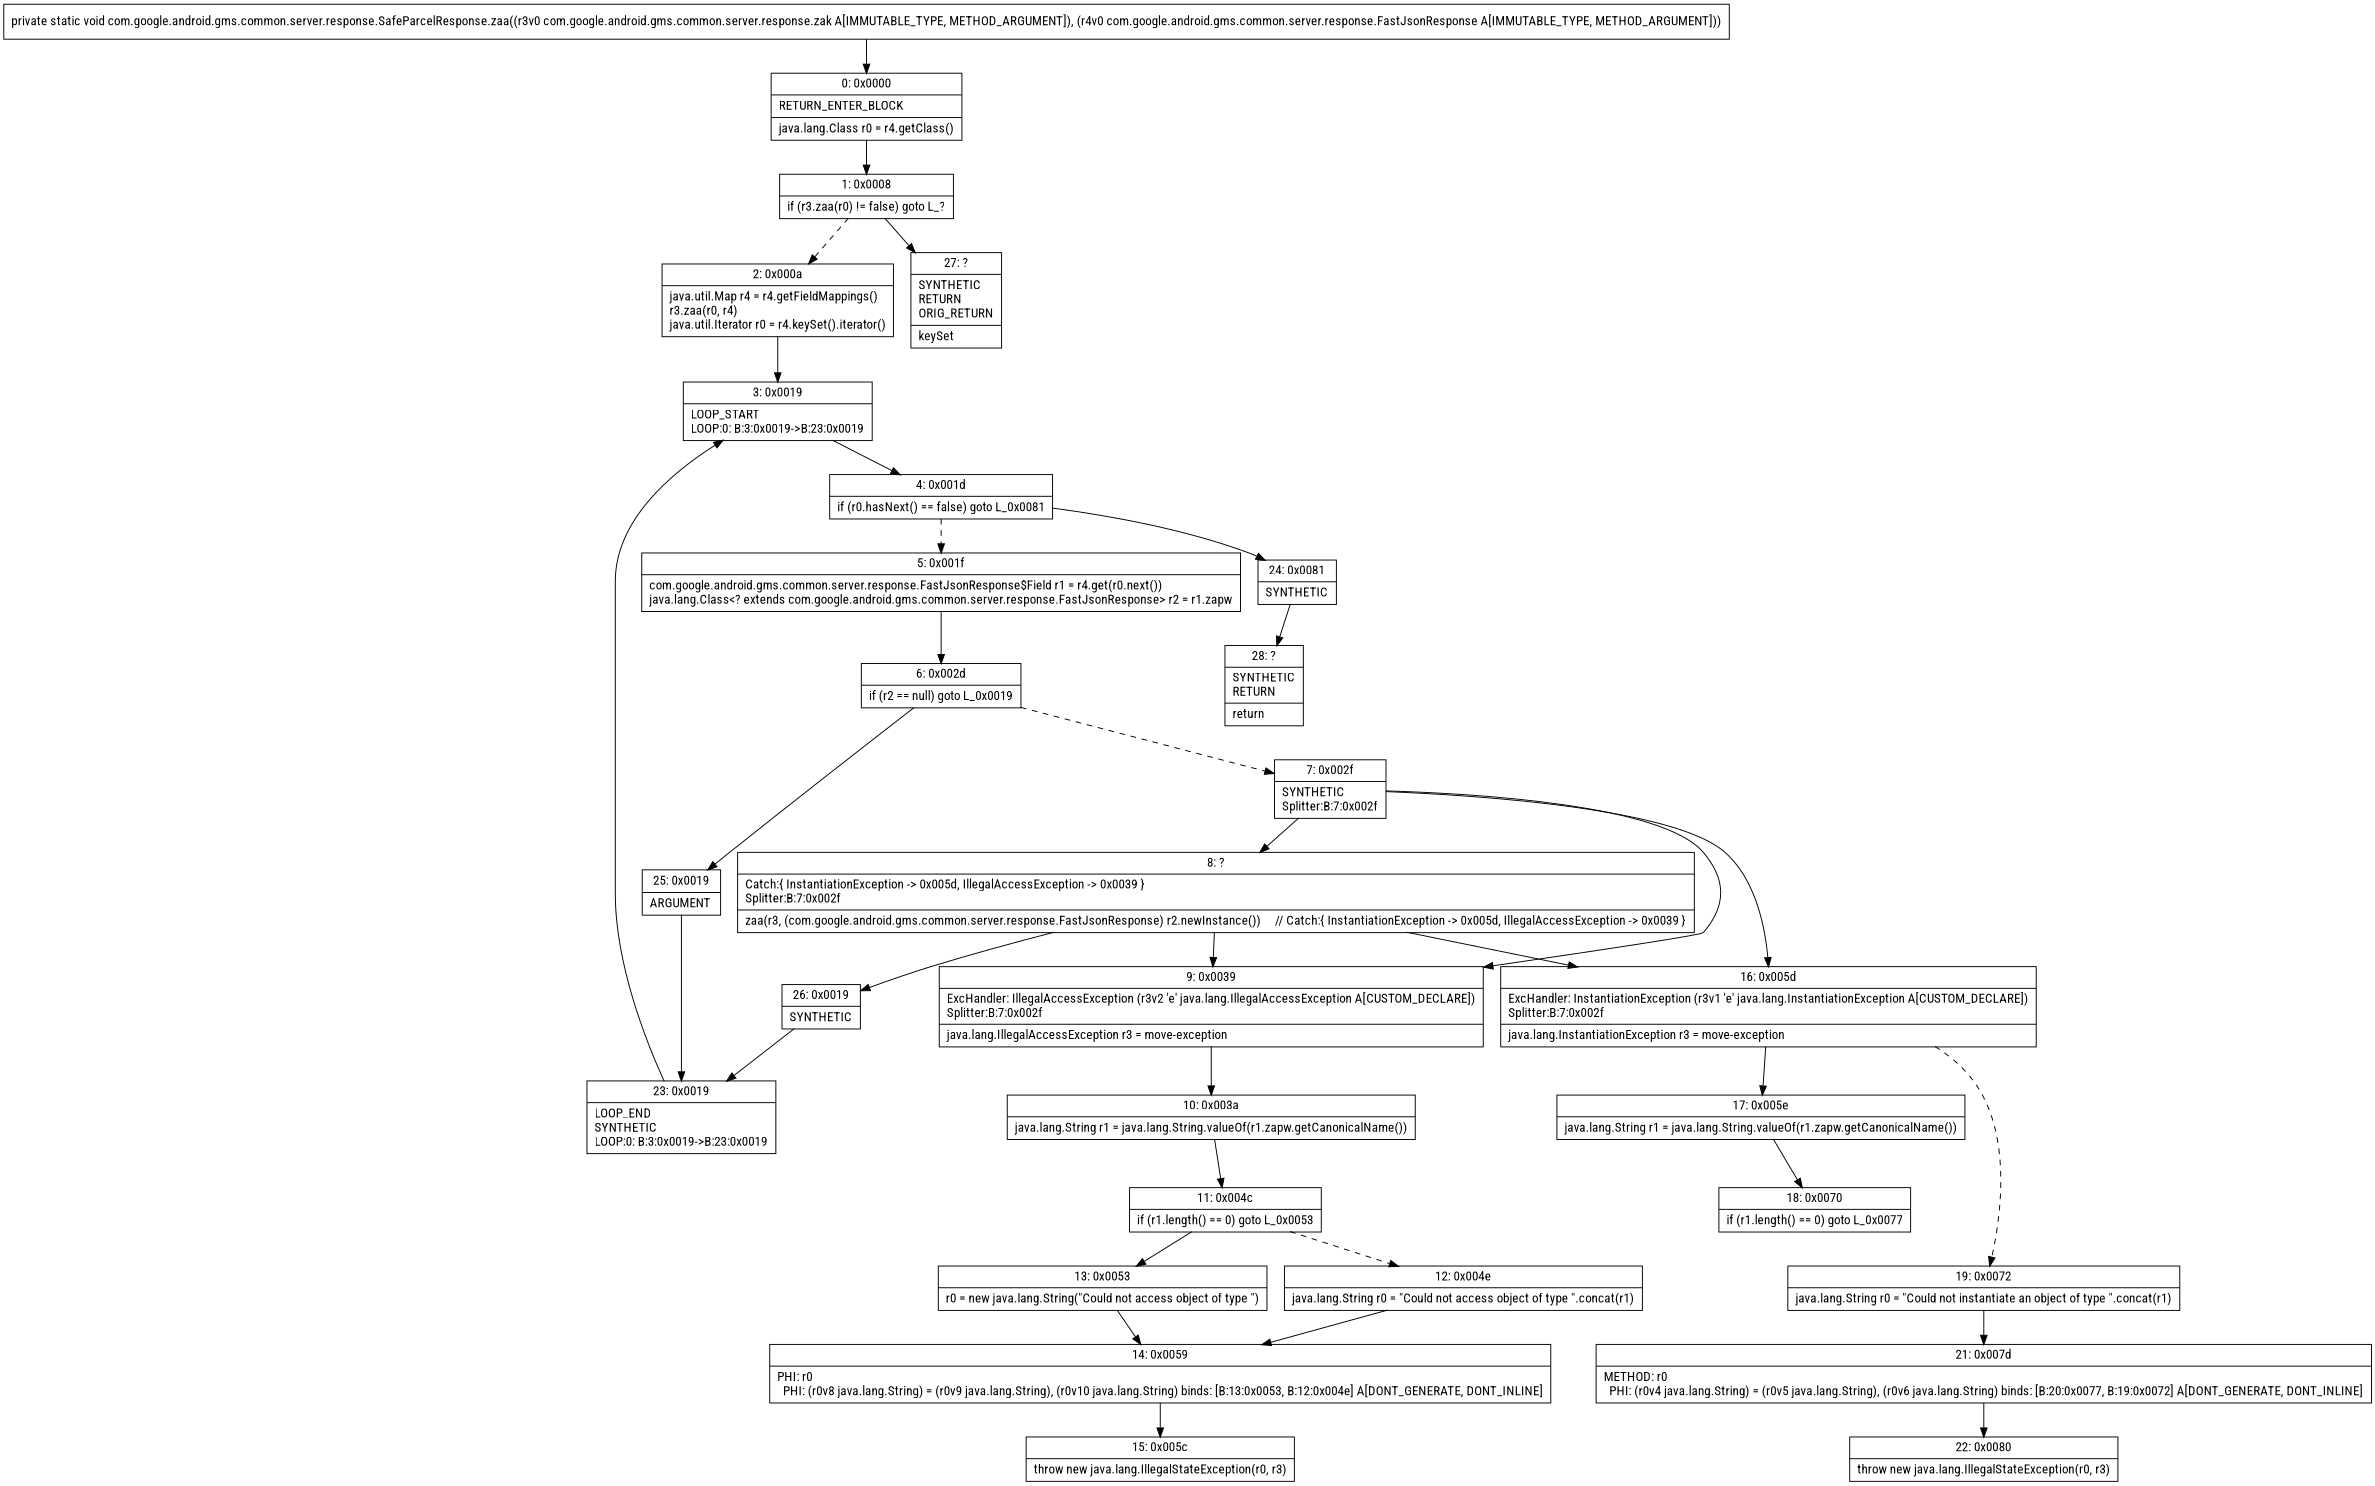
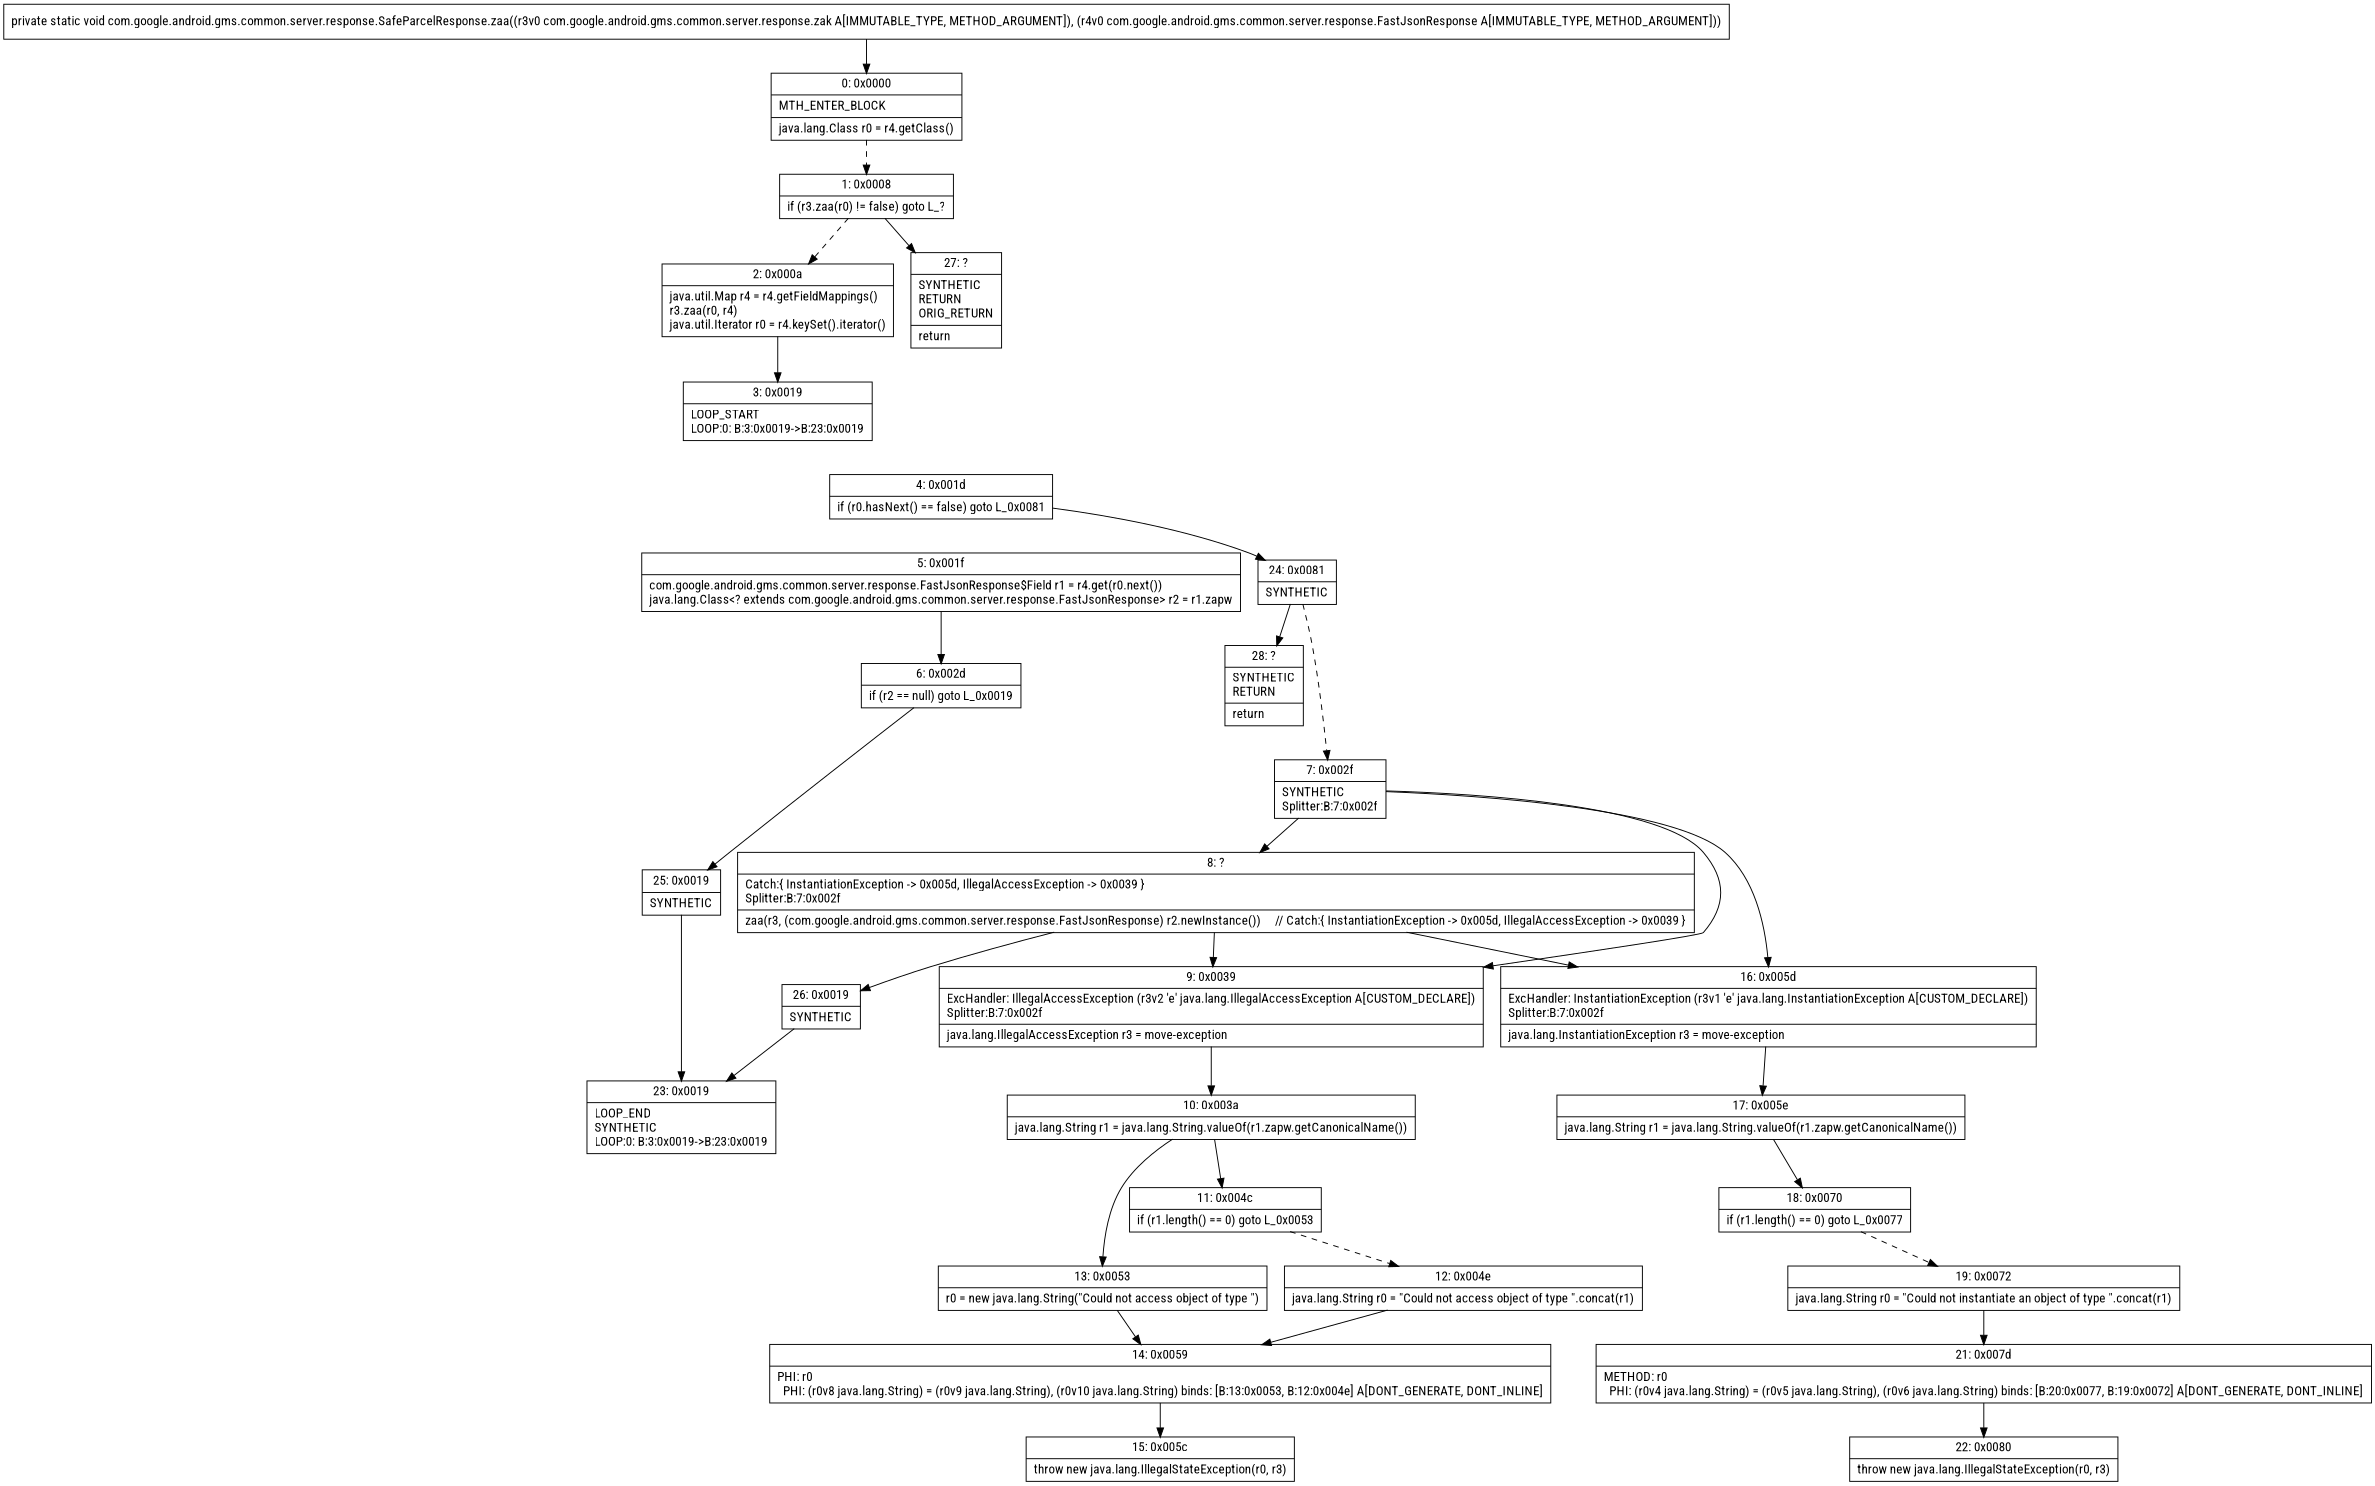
node "0: 0x0000": text "RETURN_ENTER_BLOCK" -> "MTH_ENTER_BLOCK"
edge "0: 0x0000" -> "1: 0x0008": style solid -> dashed
node "27: ?": text "keySet" -> "return"
edge "3: 0x0019" -> "4: 0x001d": removed
edge "4: 0x001d" -> "5: 0x001f": removed
edge "6: 0x002d" -> "7: 0x002f": now "24: 0x0081" -> "7: 0x002f"
edge "23: 0x0019" -> "3: 0x0019": removed
node "25: 0x0019": text "ARGUMENT" -> "SYNTHETIC"
edge "16: 0x005d" -> "19: 0x0072": now "18: 0x0070" -> "19: 0x0072"
edge "11: 0x004c" -> "13: 0x0053": now "10: 0x003a" -> "13: 0x0053"
